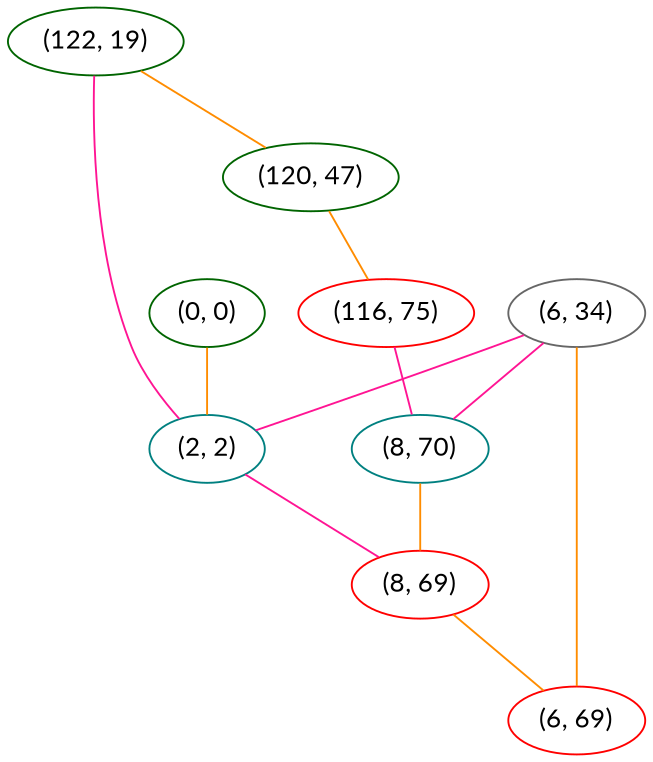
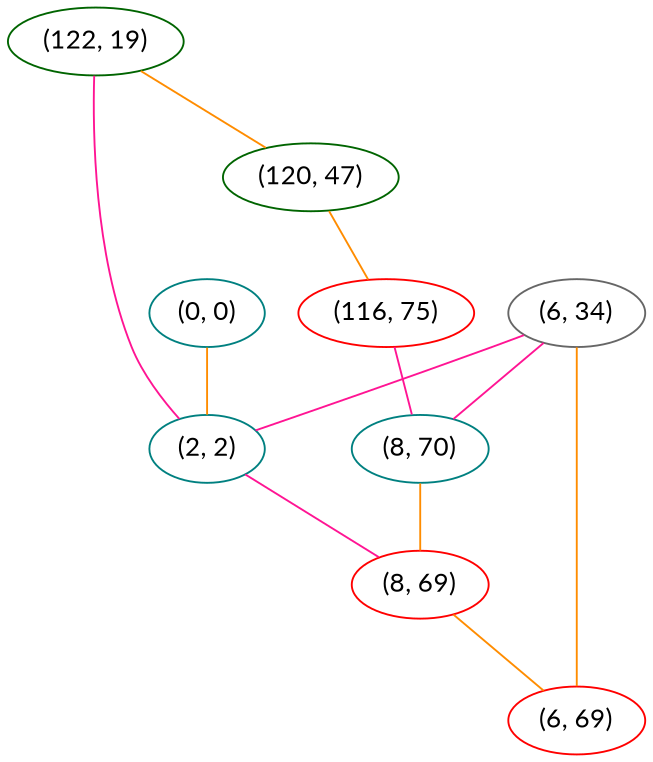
node "(0, 0)": color darkgreen -> teal
